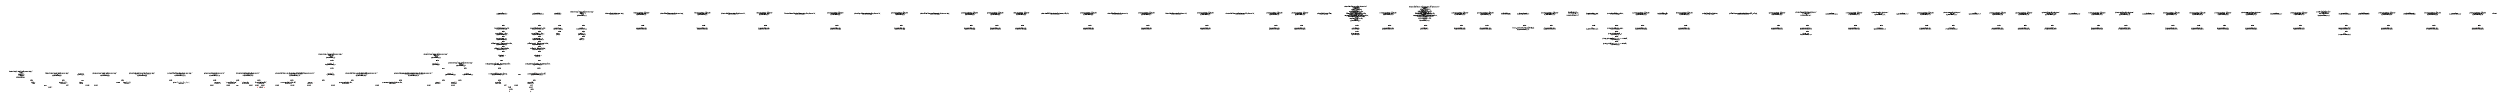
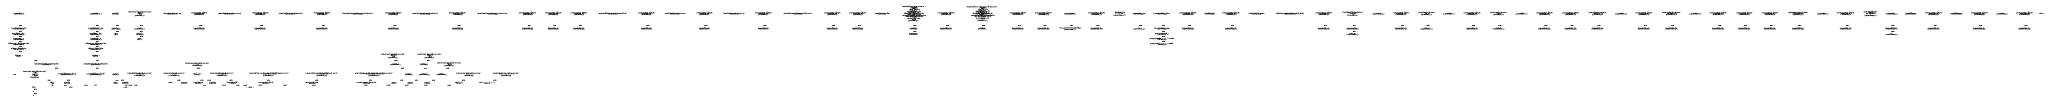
node "137_ address public owner; 1044-new_variable-138-138": removed
edge "30_ return a >= b ? a : b; 205-return-31-31" -> "0_ exit_node": now "30_ return a >= b ? a : b; 205-return-31-31" -> "184_ return pause; 1320-return-185-185"
edge "120_ end_if" -> "981": now "819" -> "981"
